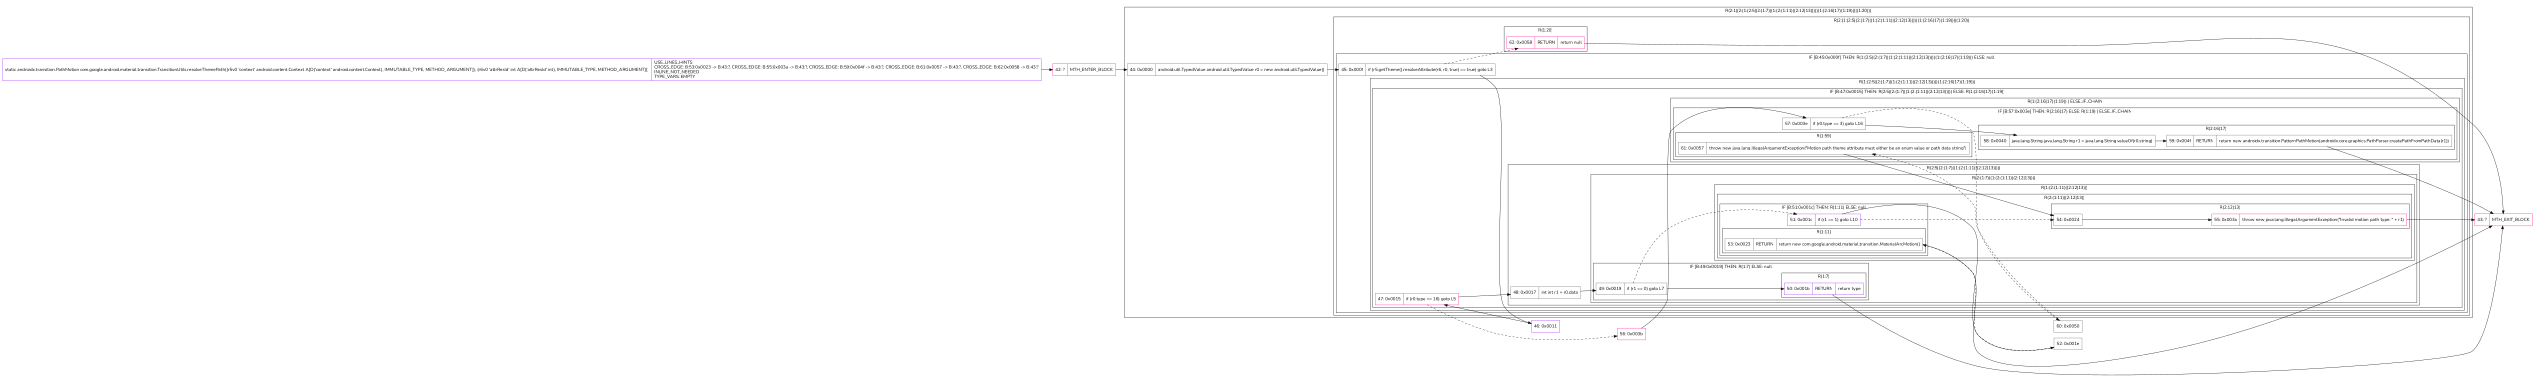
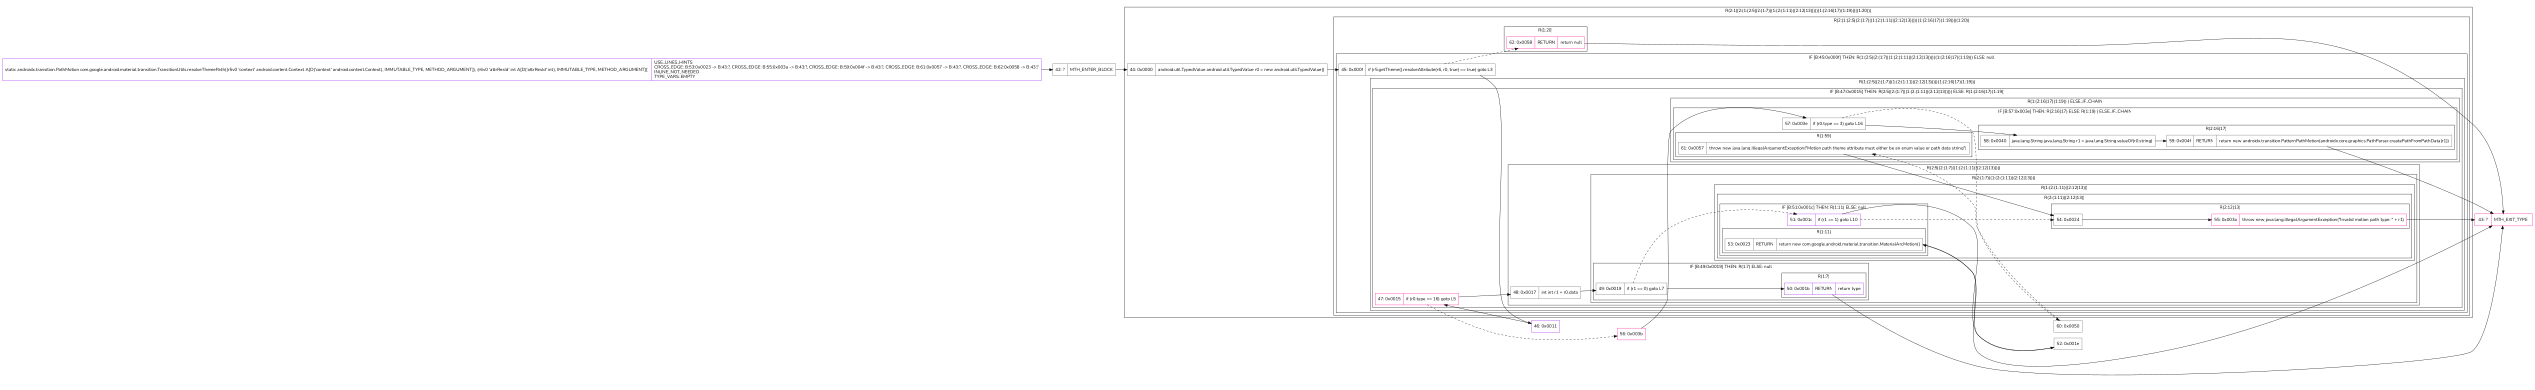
node "42: ?": color deeppink -> gray40
node "43: ?": text "MTH_EXIT_BLOCK" -> "MTH_EXIT_TYPE"
edge "52: 0x001e" -> "53: 0x0023": style dashed -> solid
